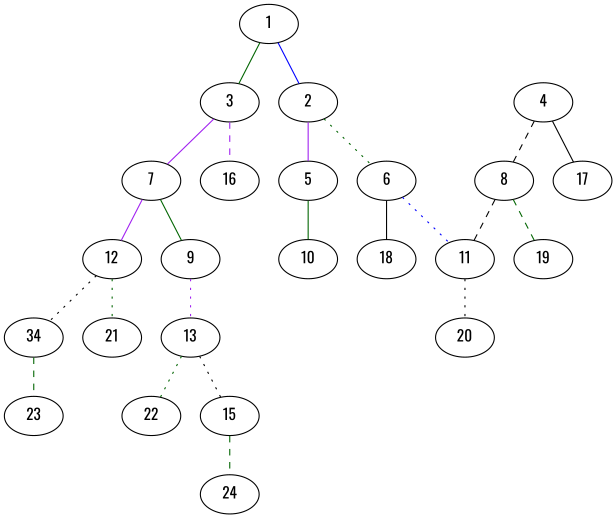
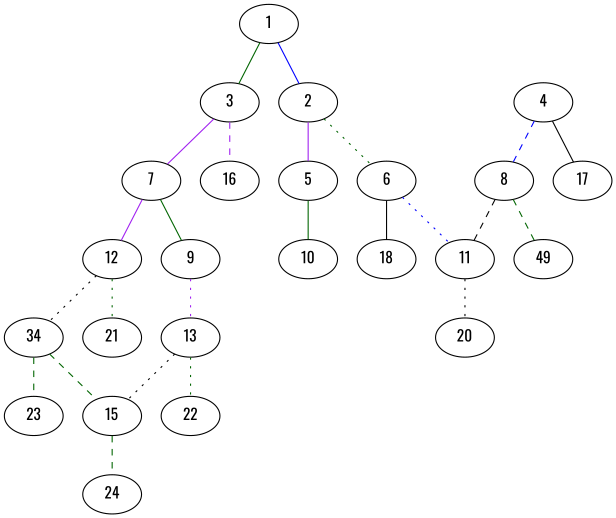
edge "4" -- "8": color black -> blue
node "19": label "19" -> "49"
edge "34" -- "15": added
